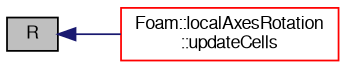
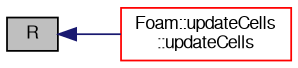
node "Foam::localAxesRotation ::updateCells": label "Foam::localAxesRotation ::updateCells" -> "Foam::updateCells ::updateCells"
